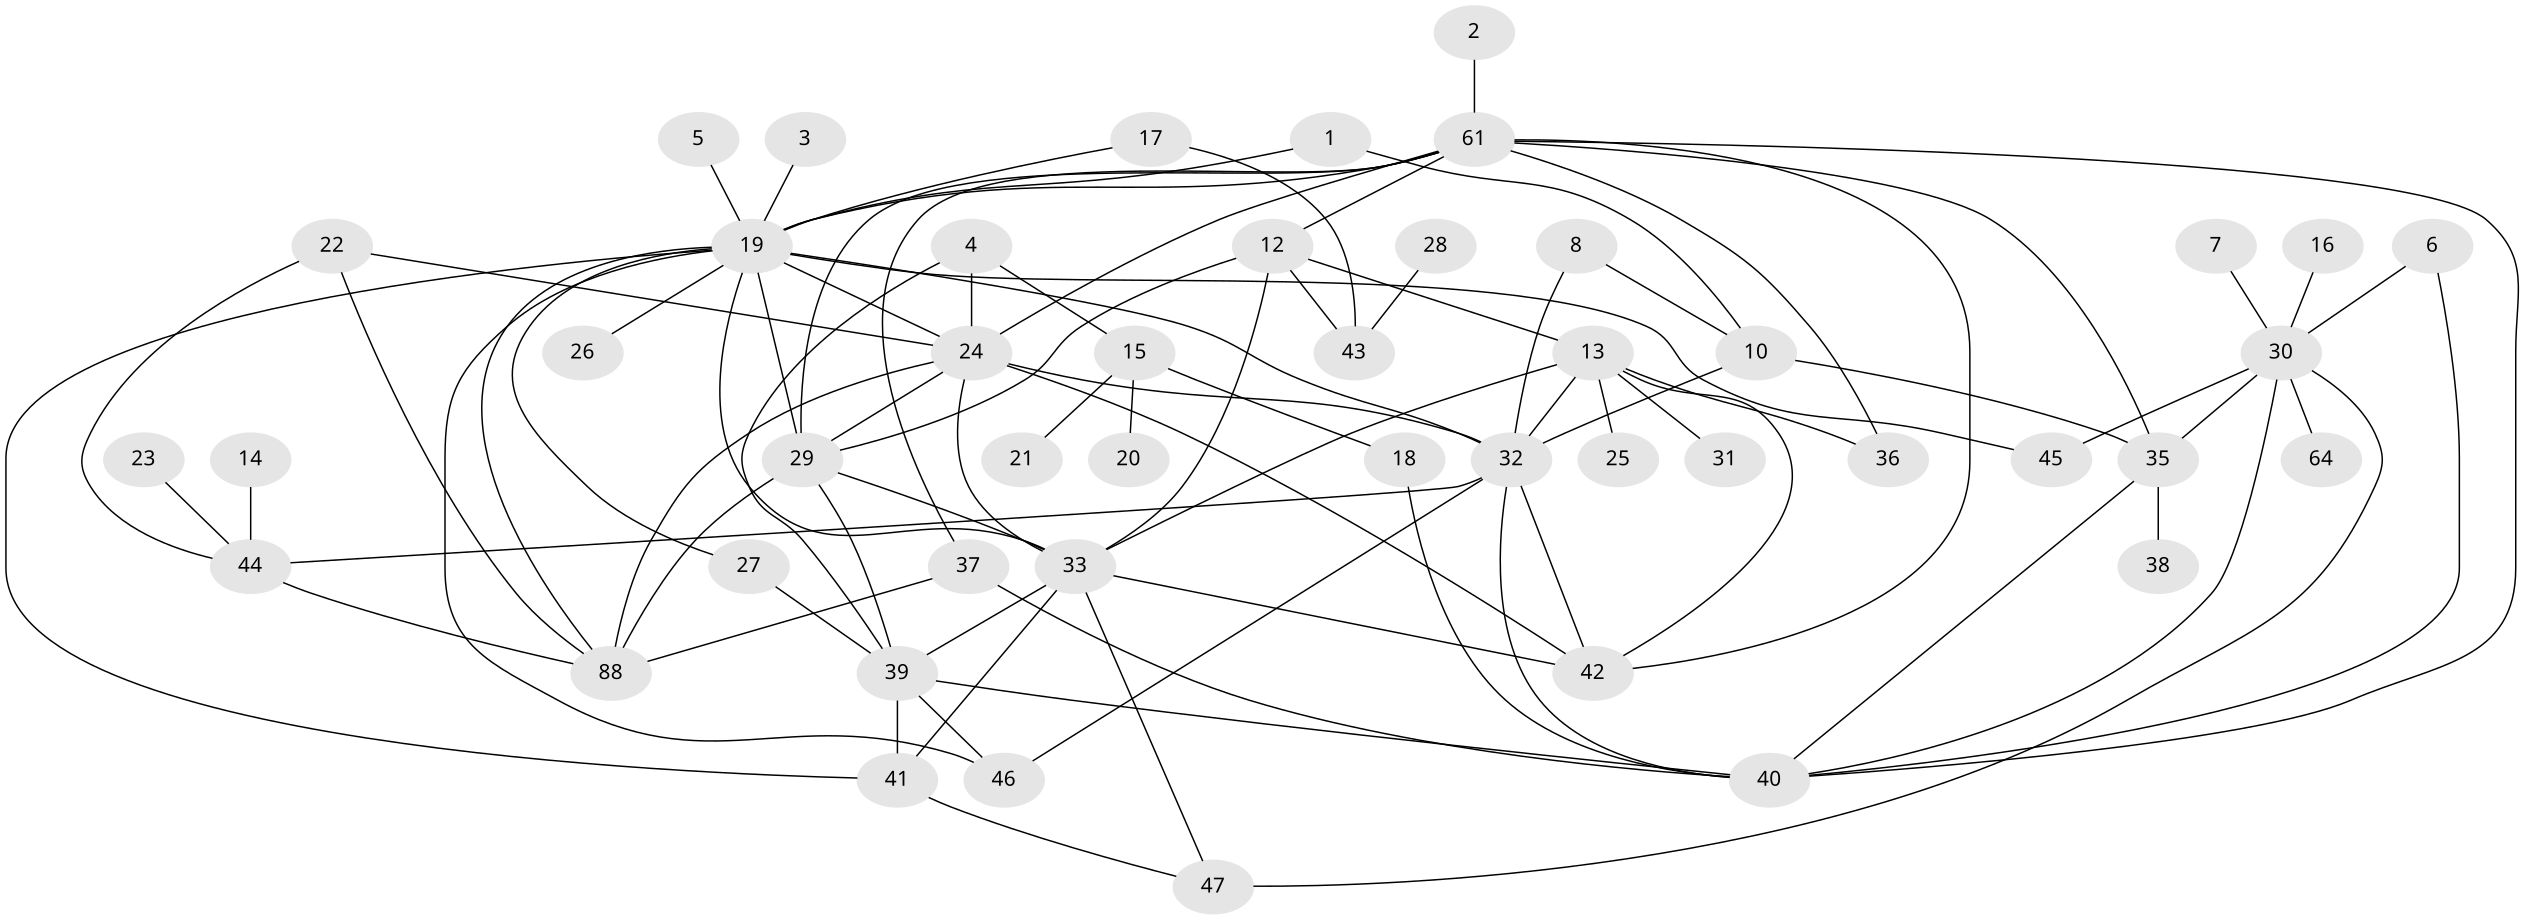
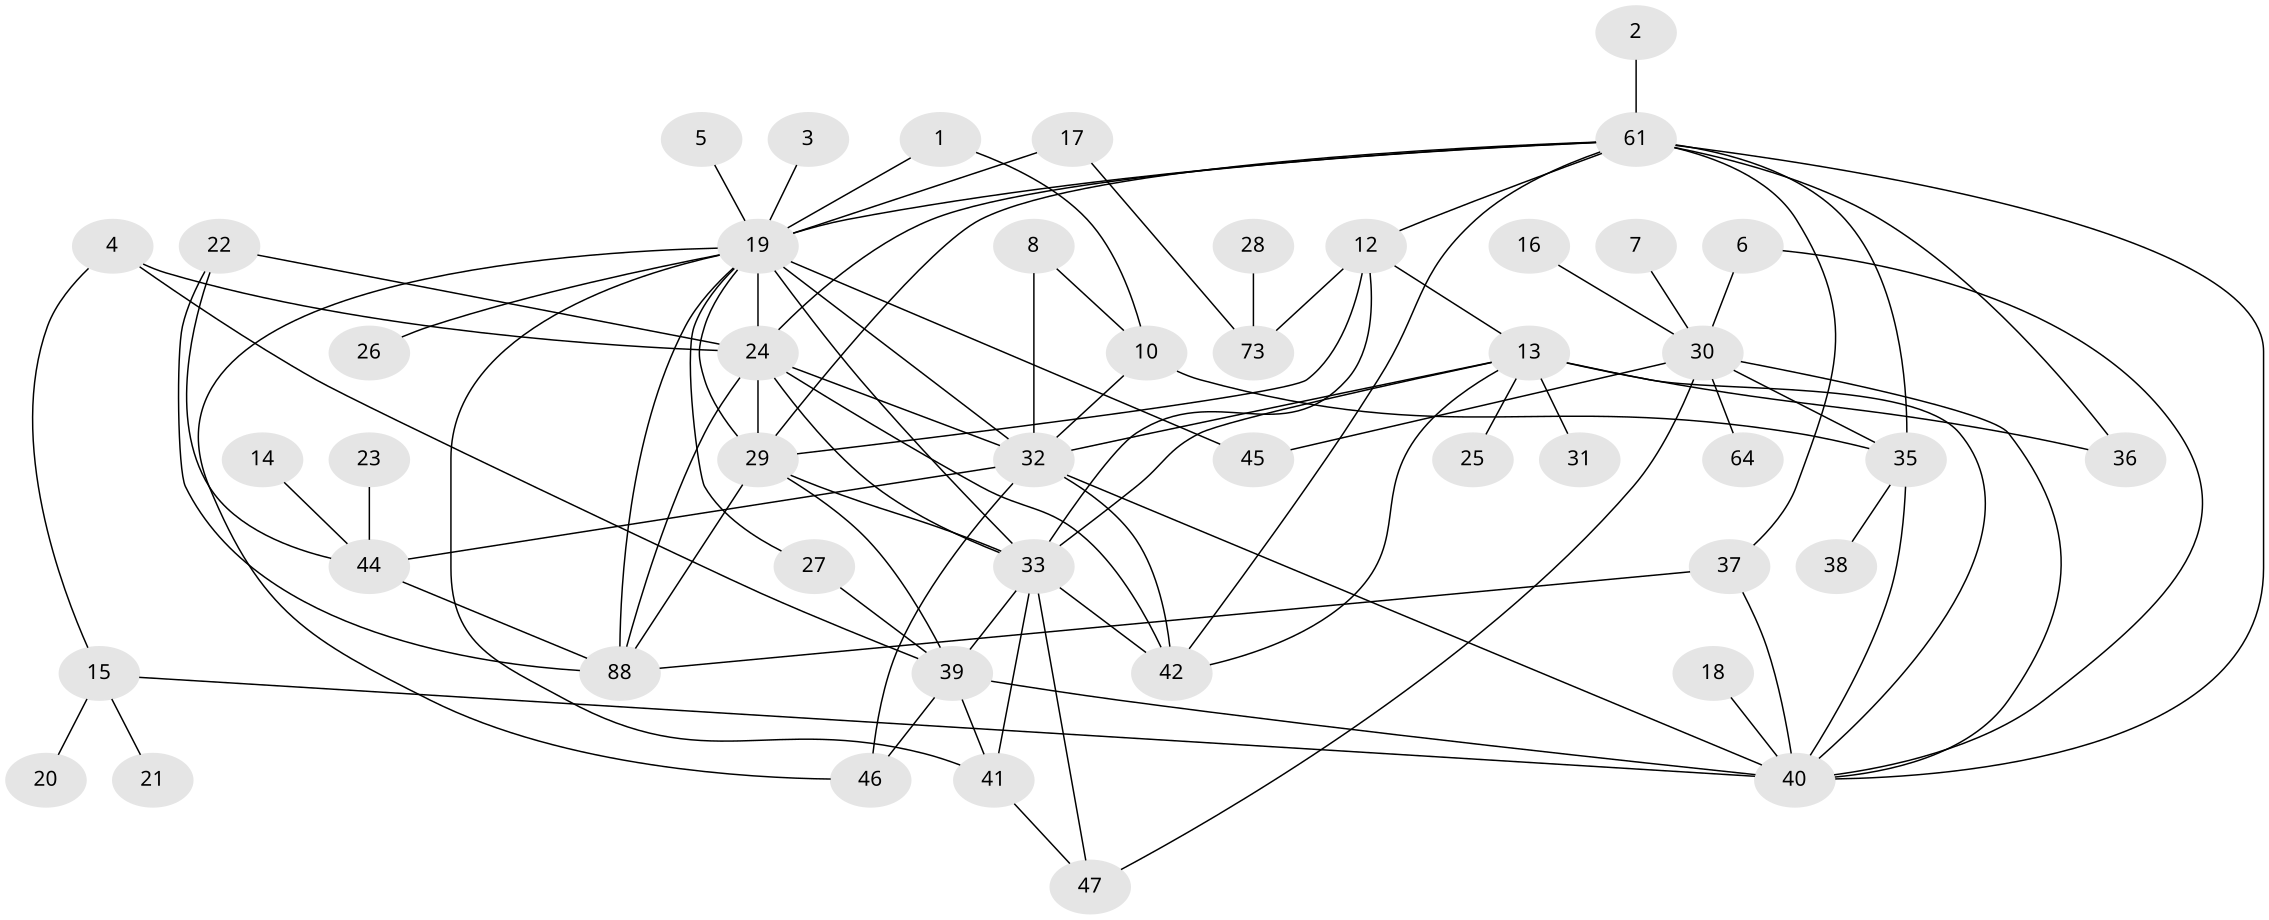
node "43": label "43" -> "73"
edge "15" -- "18": now "15" -- "40"
edge "13" -- "40": added
